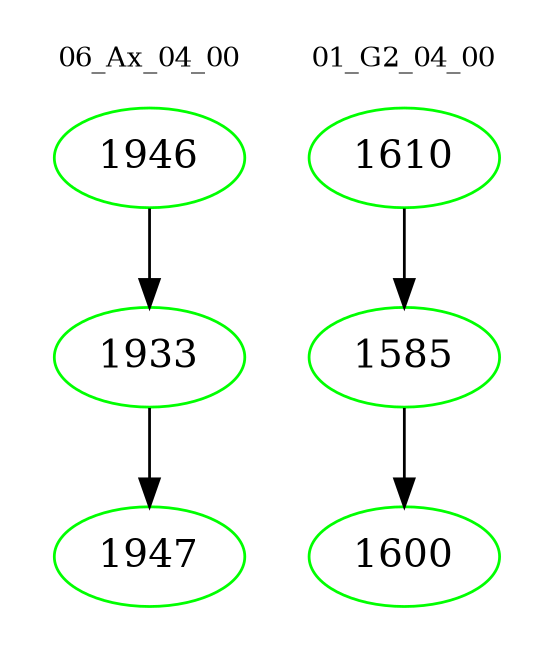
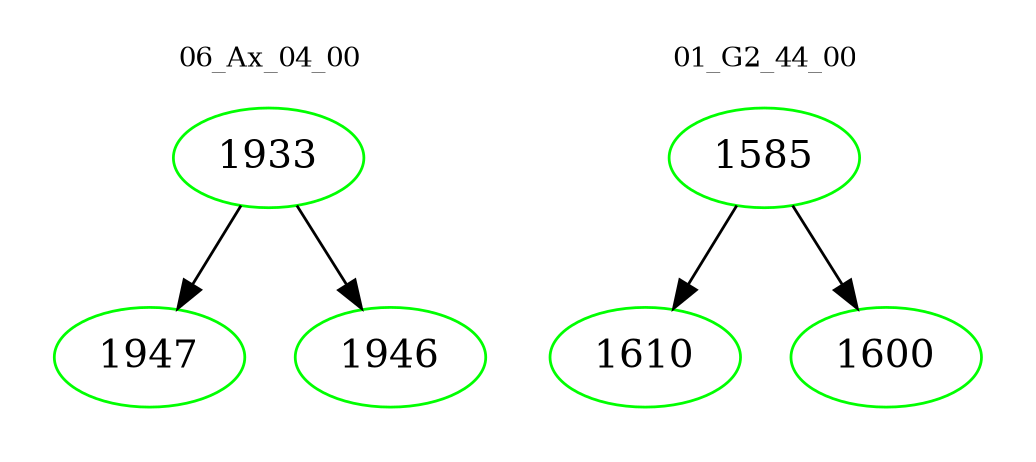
cluster "01_G2_04_00": label "01_G2_04_00" -> "01_G2_44_00"
edge "1946" -> "1933": reversed
edge "1610" -> "1585": reversed
